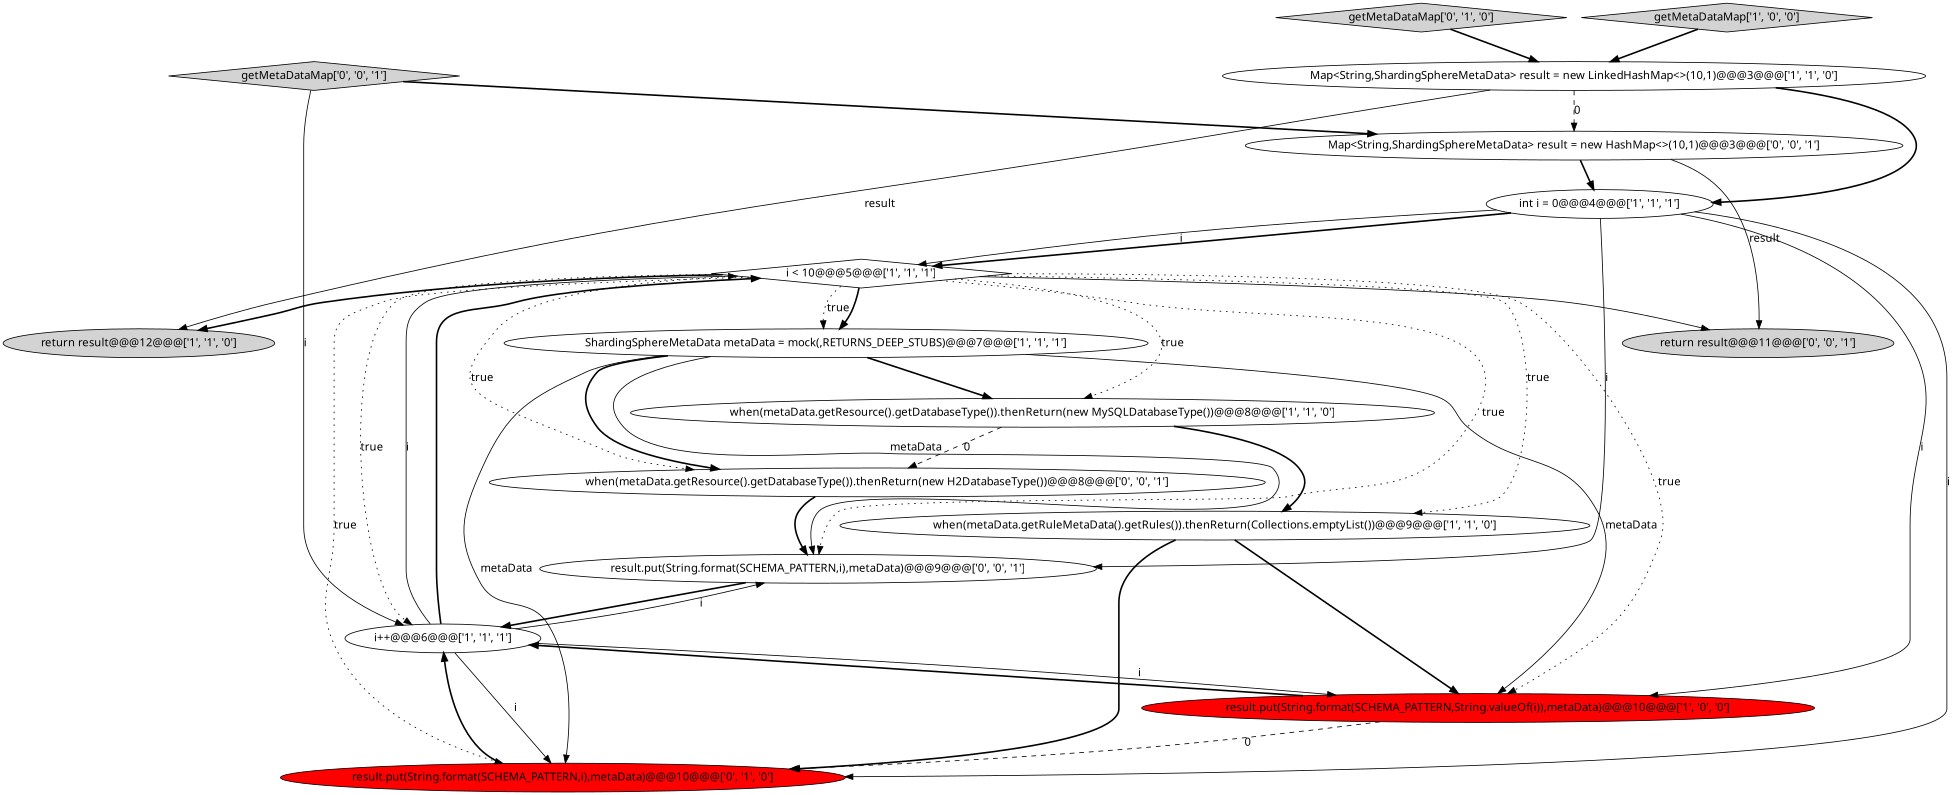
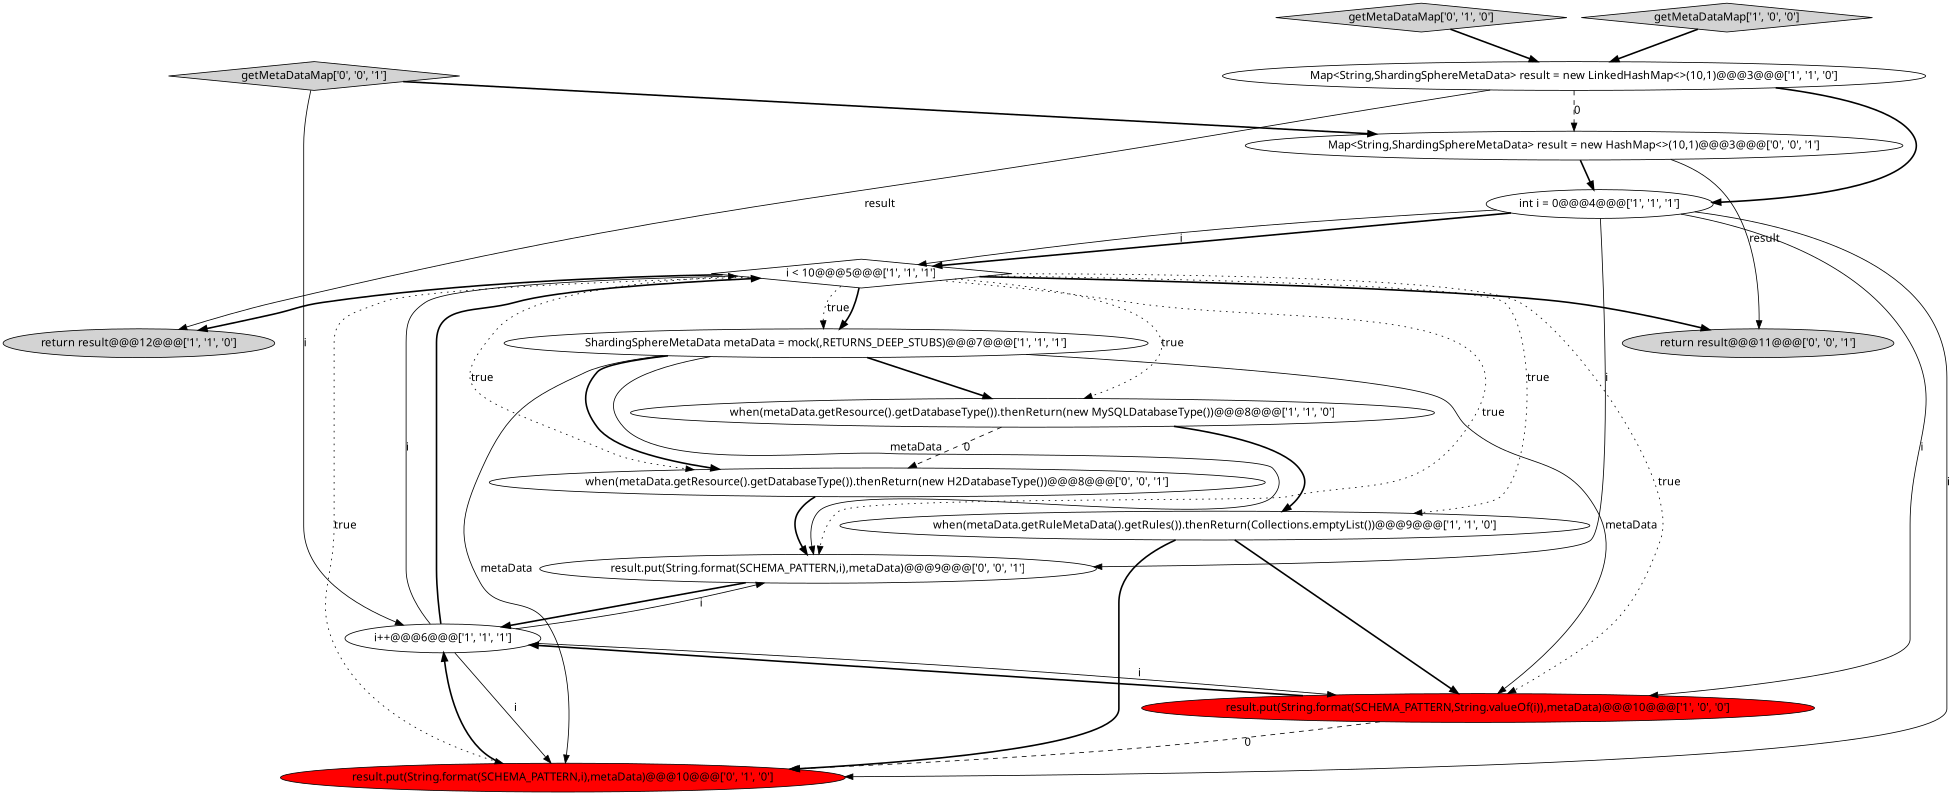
edge "i < 10@@@5@@@['1', '1', '1']" -> "return result@@@11@@@['0', '0', '1']": style solid -> bold
edge "i < 10@@@5@@@['1', '1', '1']" -> "i++@@@6@@@['1', '1', '1']": removed, label "true"
